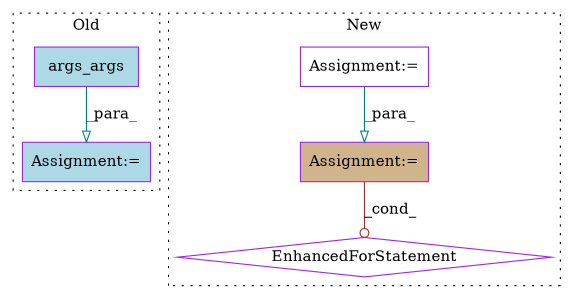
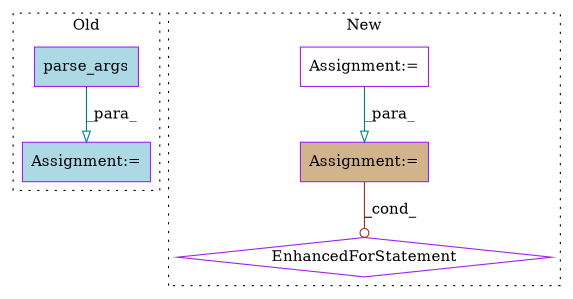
node "args_args": label "args_args" -> "parse_args"
